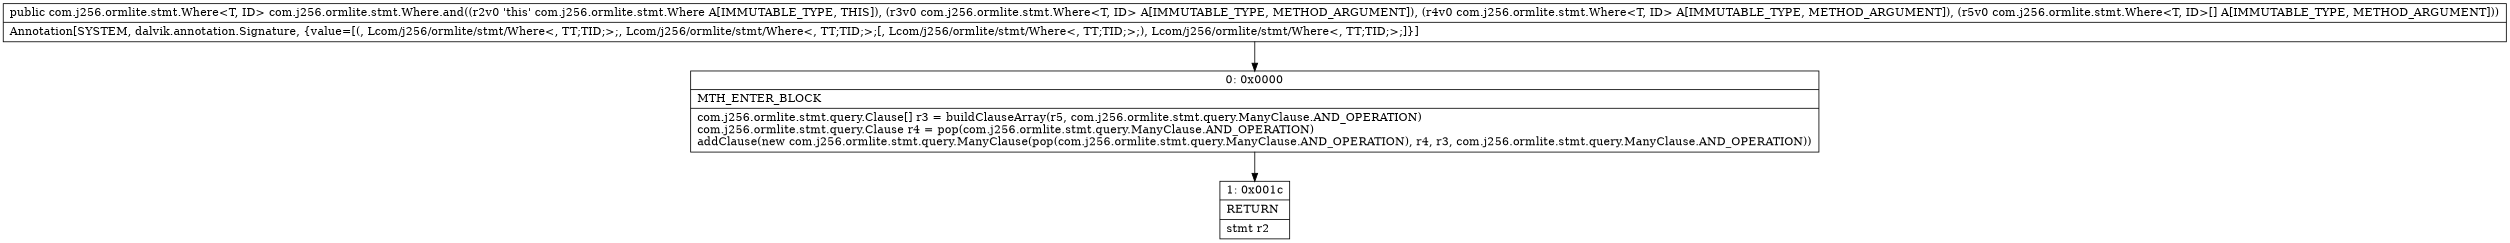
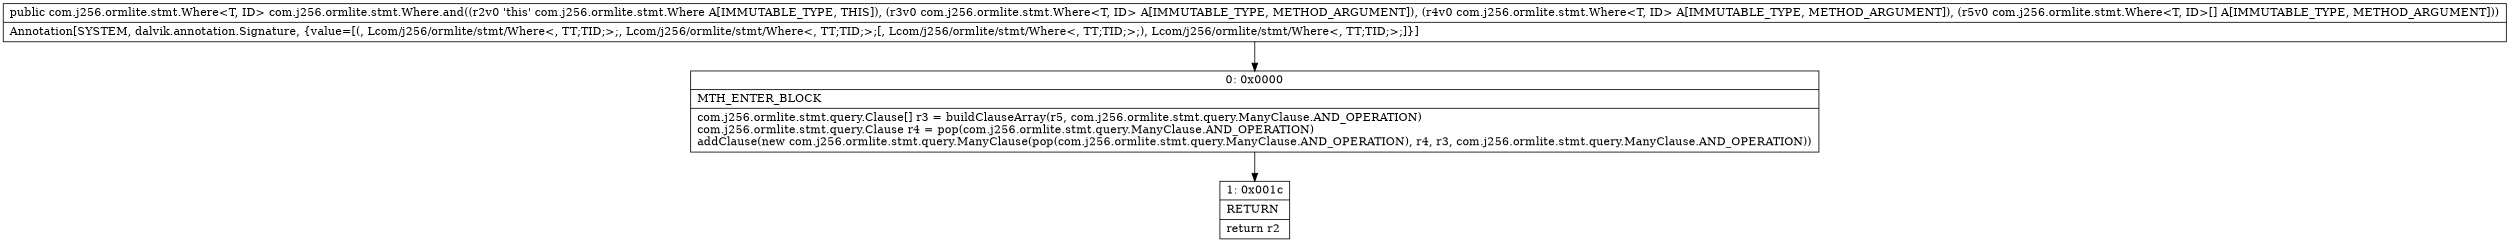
node "1: 0x001c": text "stmt r2" -> "return r2"
